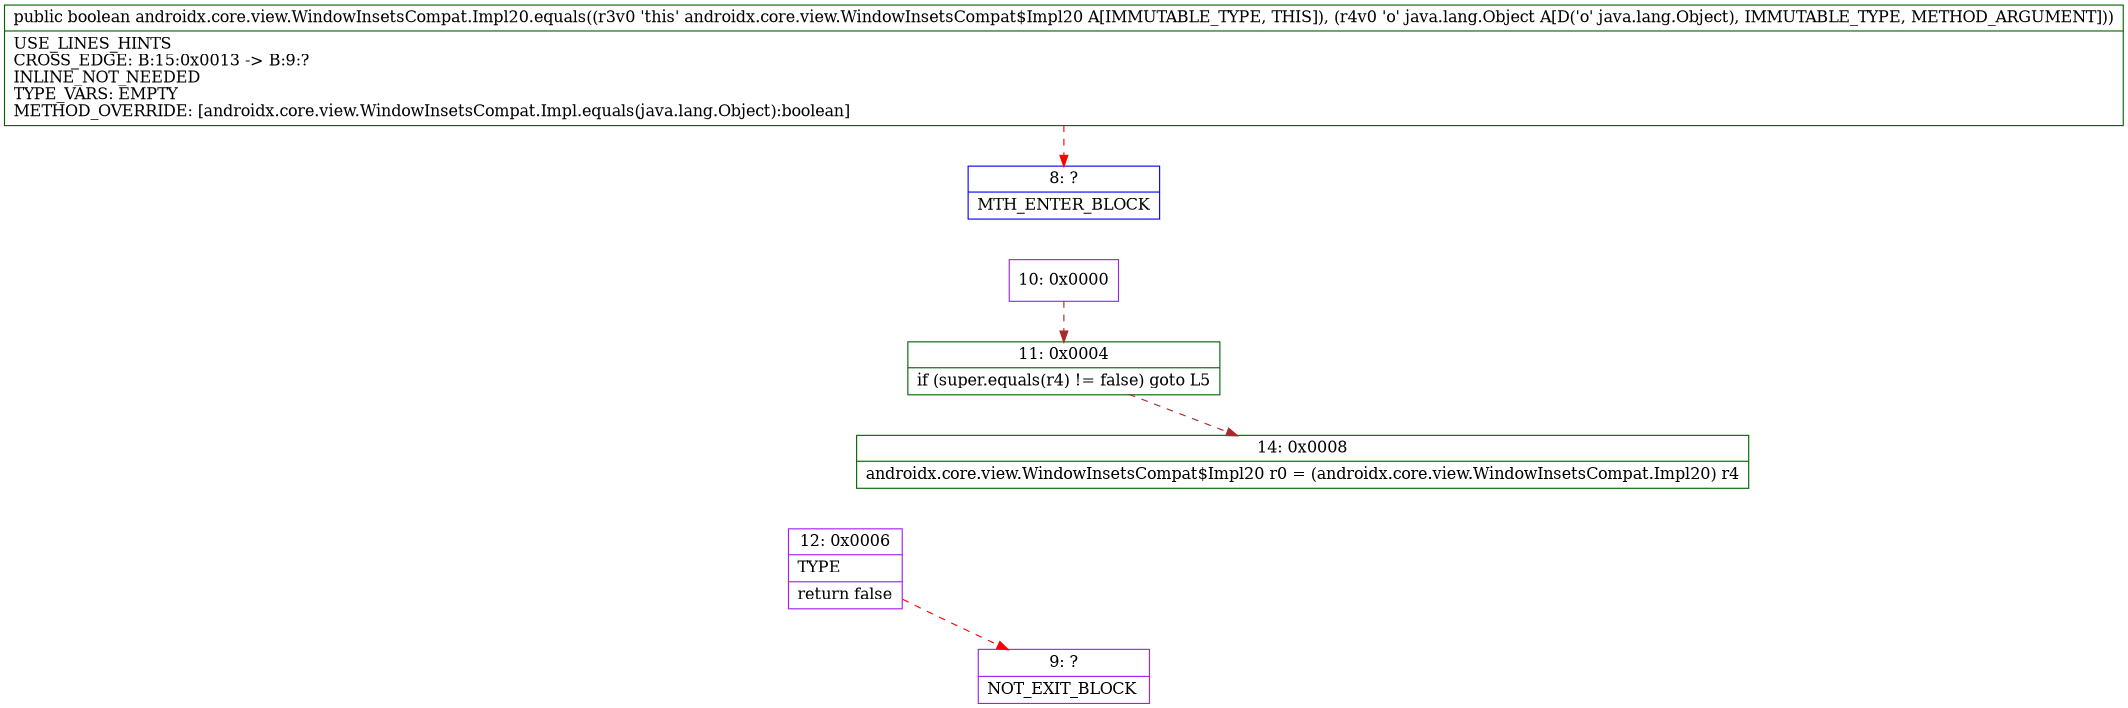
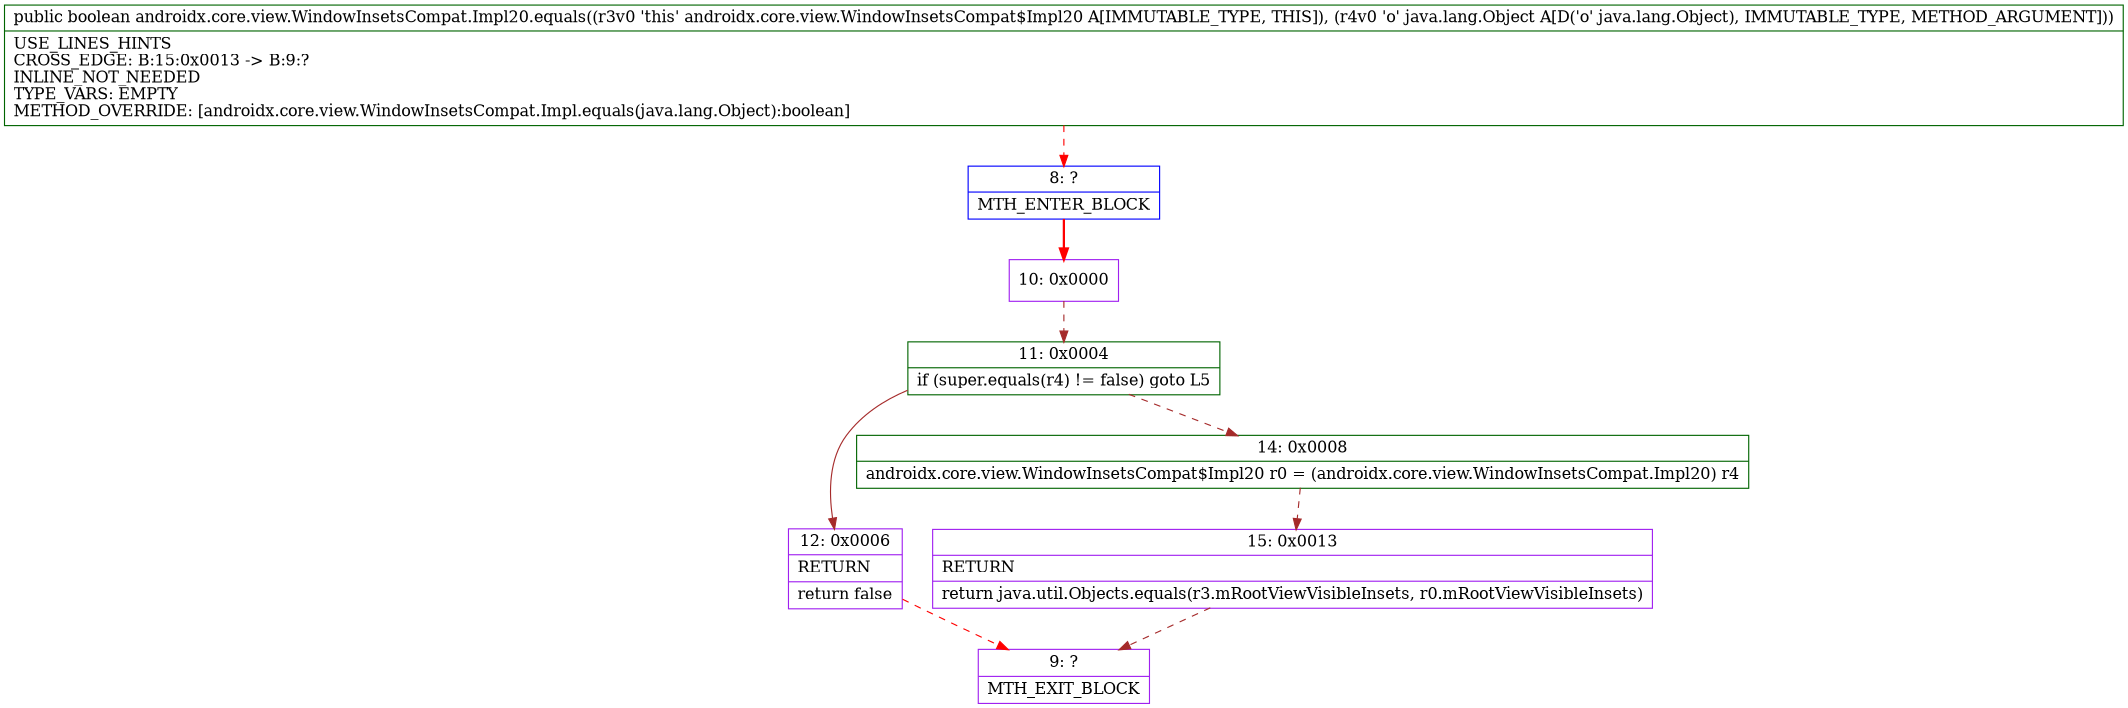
edge "8: ?" -> "10: 0x0000": added
edge "11: 0x0004" -> "12: 0x0006": added
node "12: 0x0006": text "TYPE" -> "RETURN"
node "15: 0x0013": added
node "9: ?": text "NOT_EXIT_BLOCK" -> "MTH_EXIT_BLOCK"
